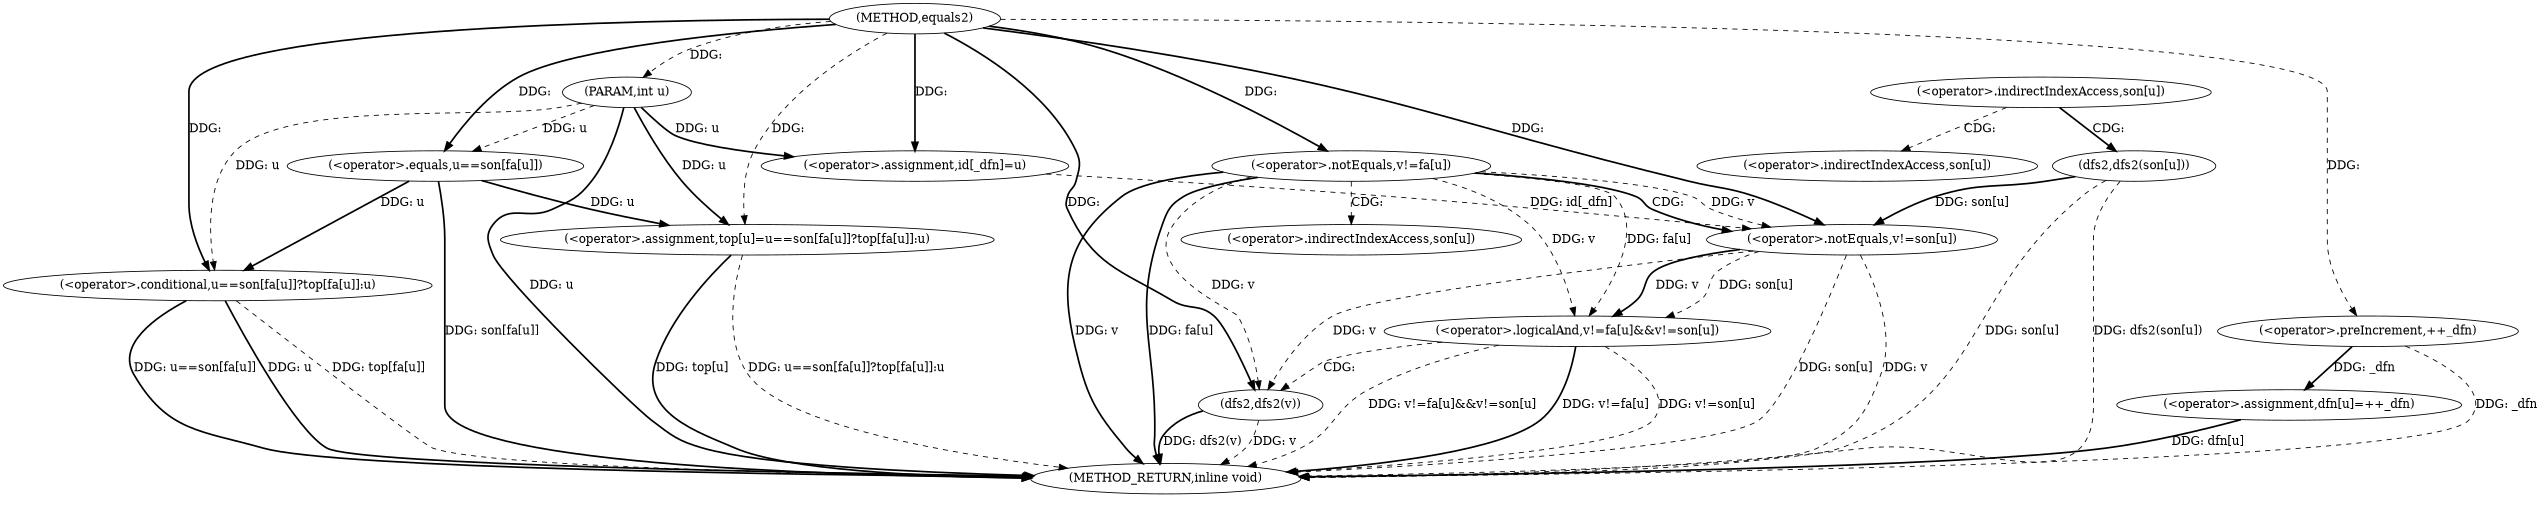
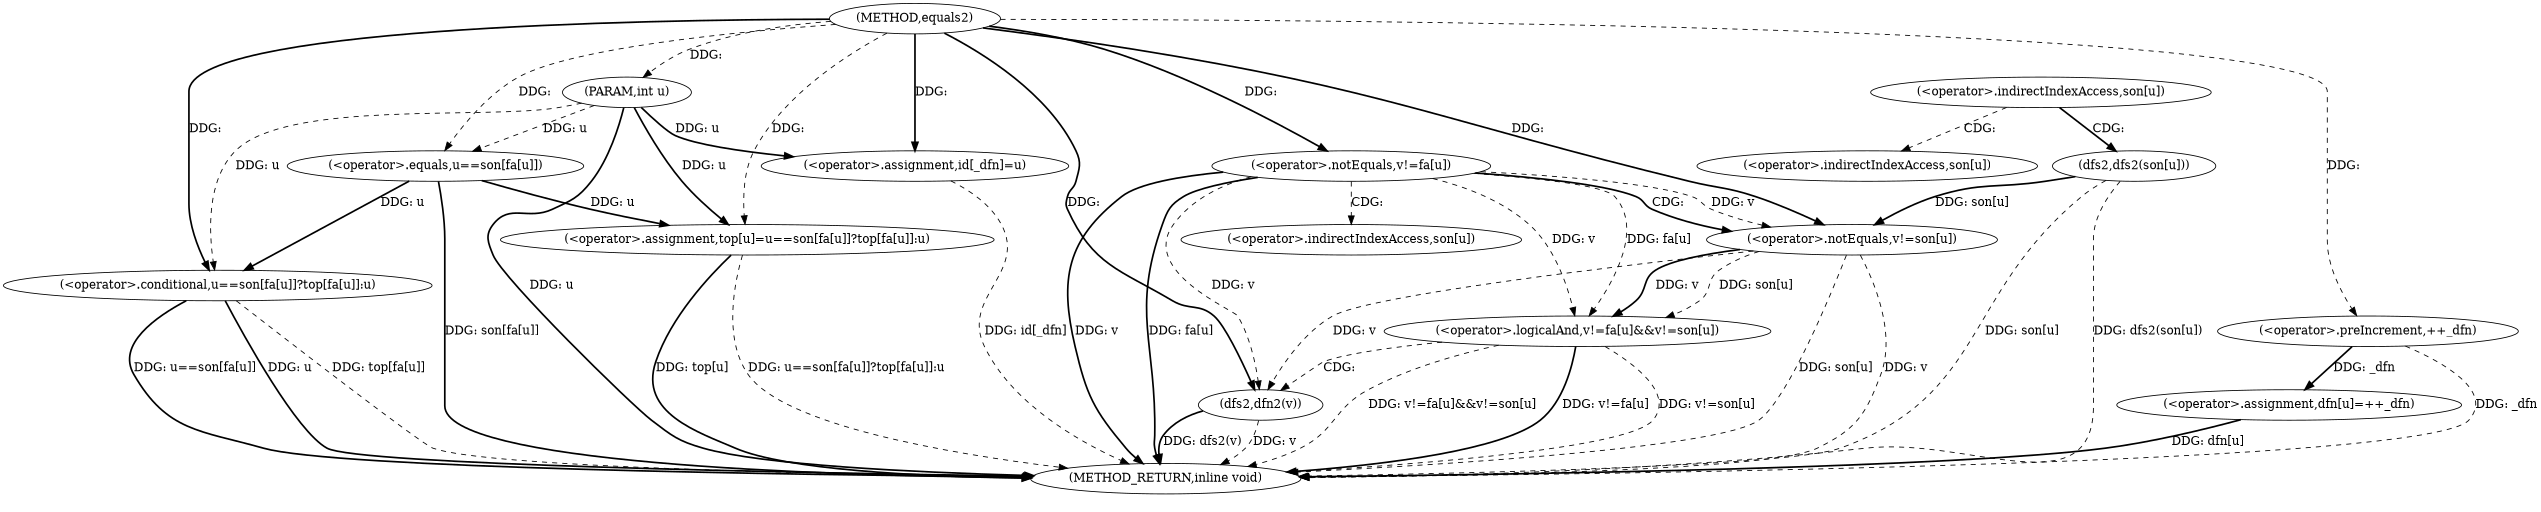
edge "(METHOD,equals2)" -> "(<operator>.equals,u==son[fa[u]])": style bold -> dashed
edge "(<operator>.assignment,id[_dfn]=u)" -> "(<operator>.notEquals,v!=son[u])": now "(<operator>.assignment,id[_dfn]=u)" -> "(METHOD_RETURN,inline void)"
node "(dfs2,dfs2(v))": label "(dfs2,dfs2(v))" -> "(dfs2,dfn2(v))"
